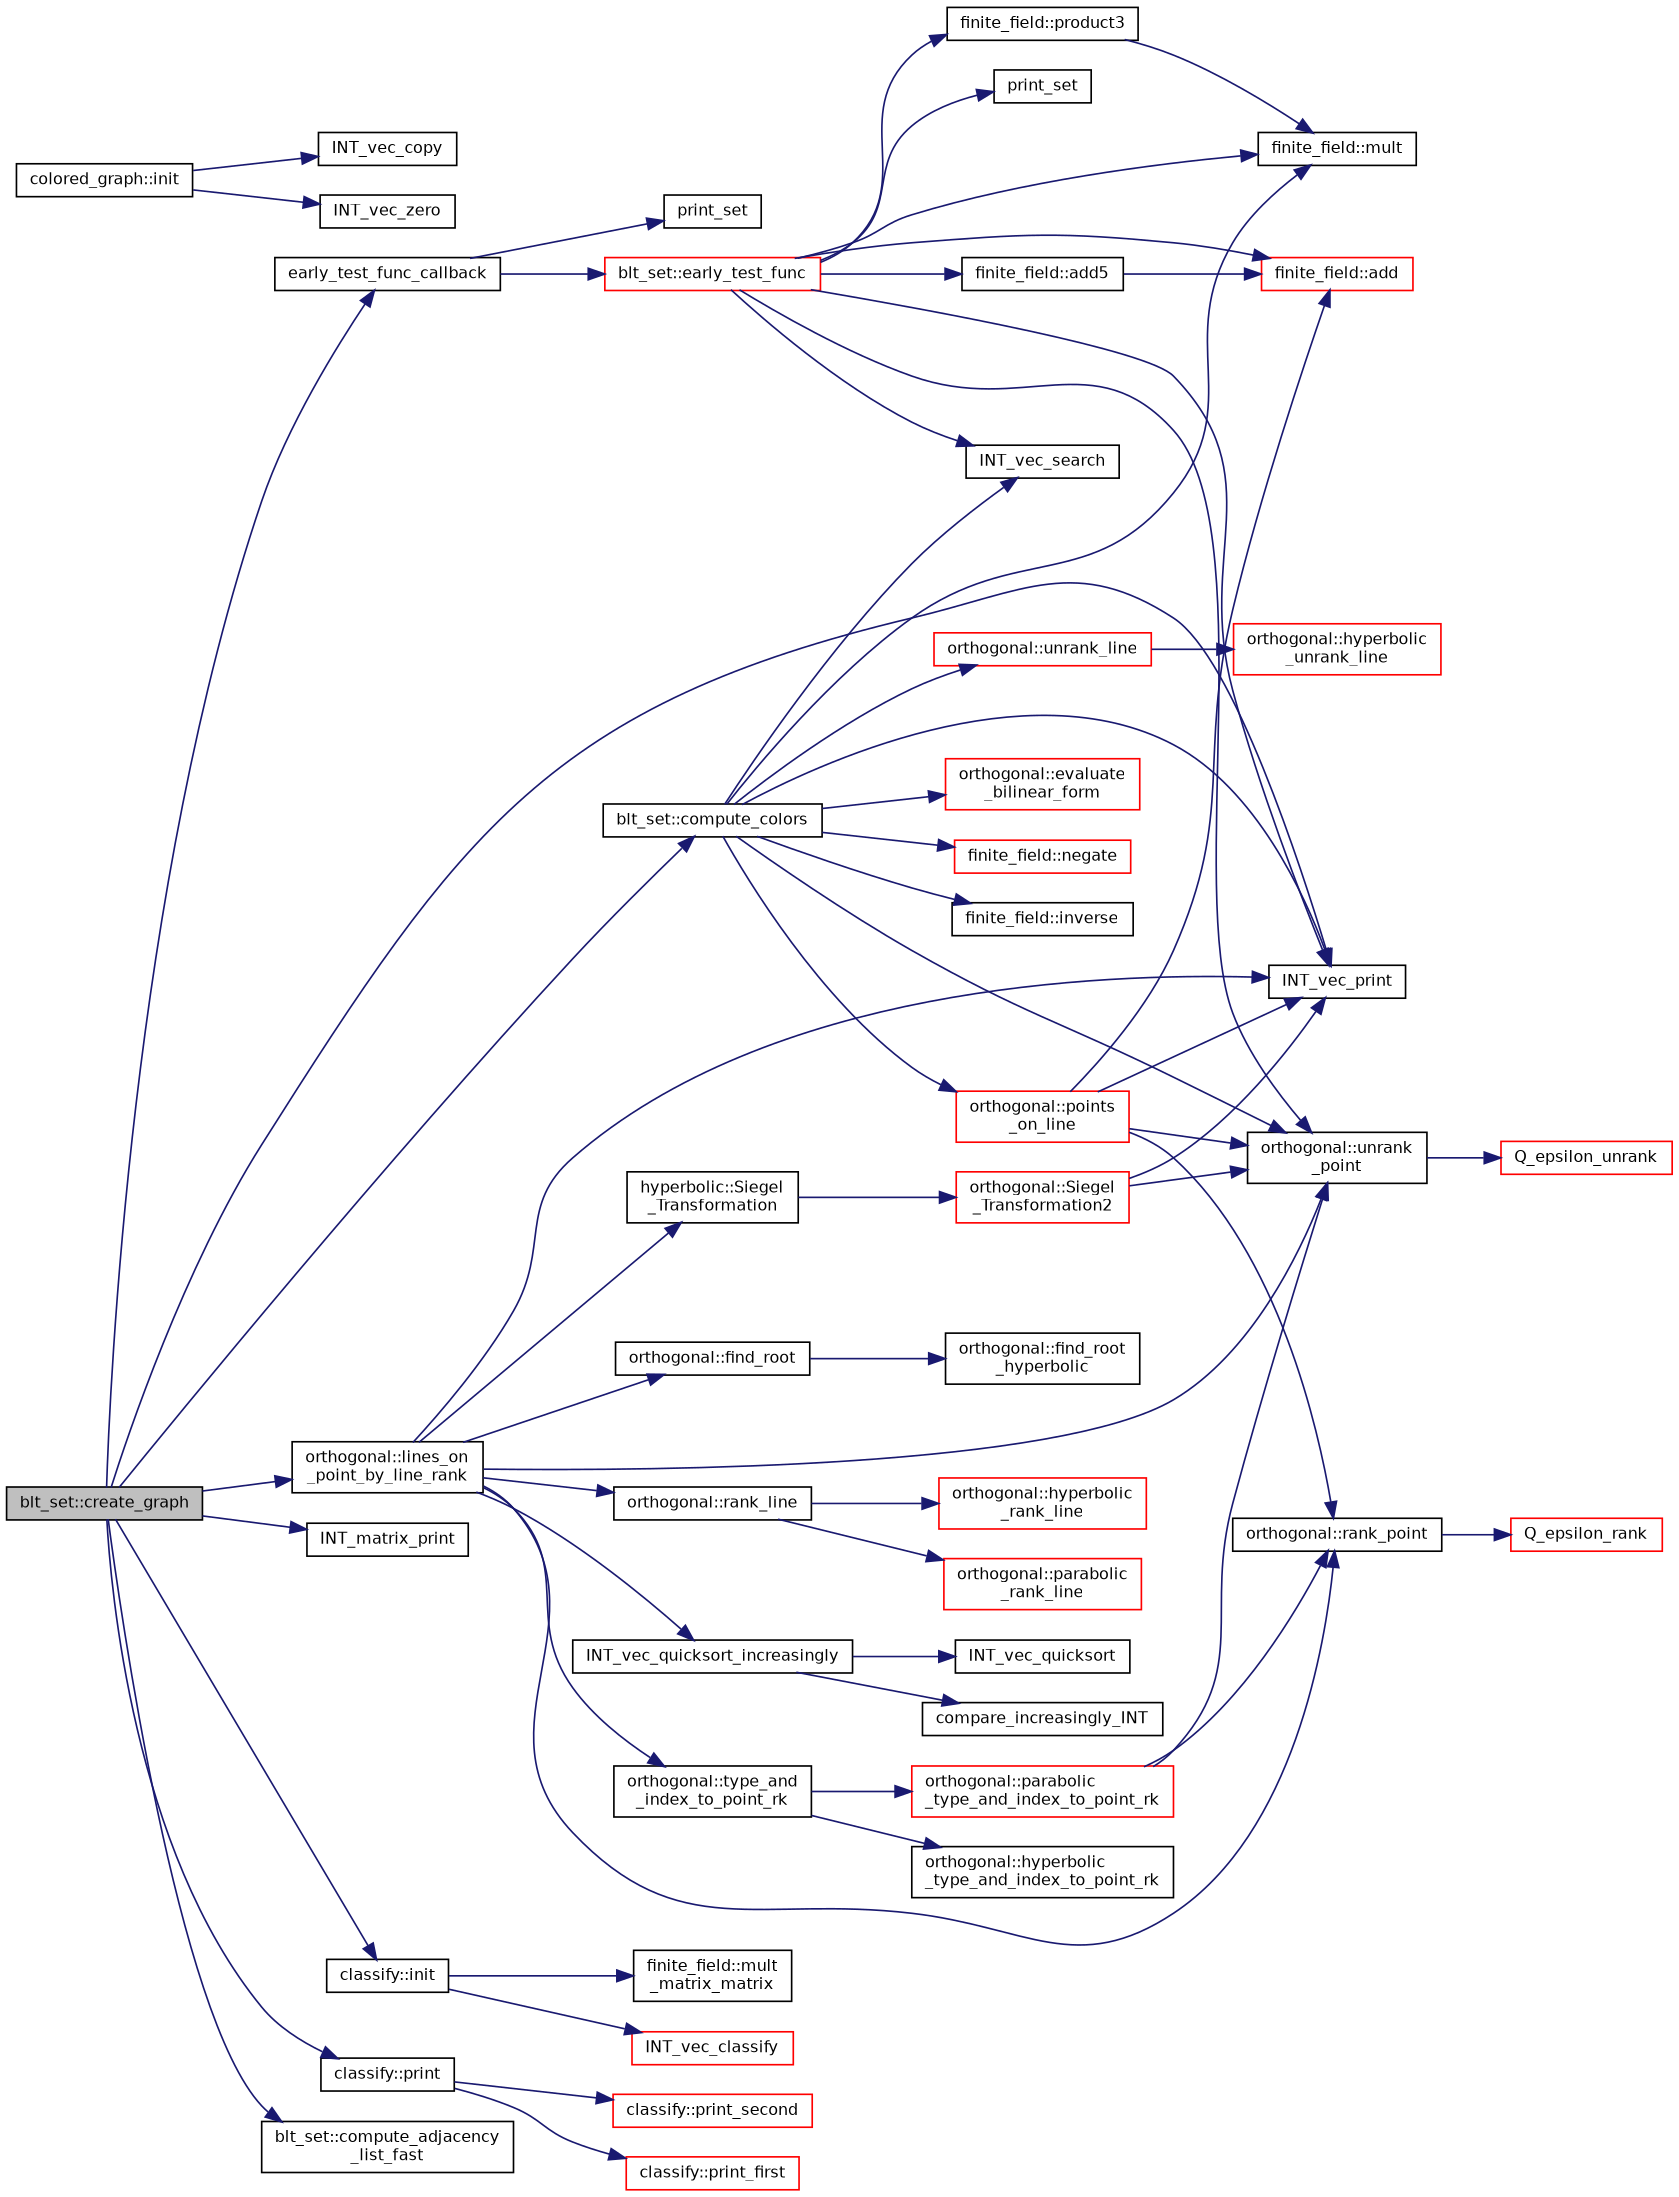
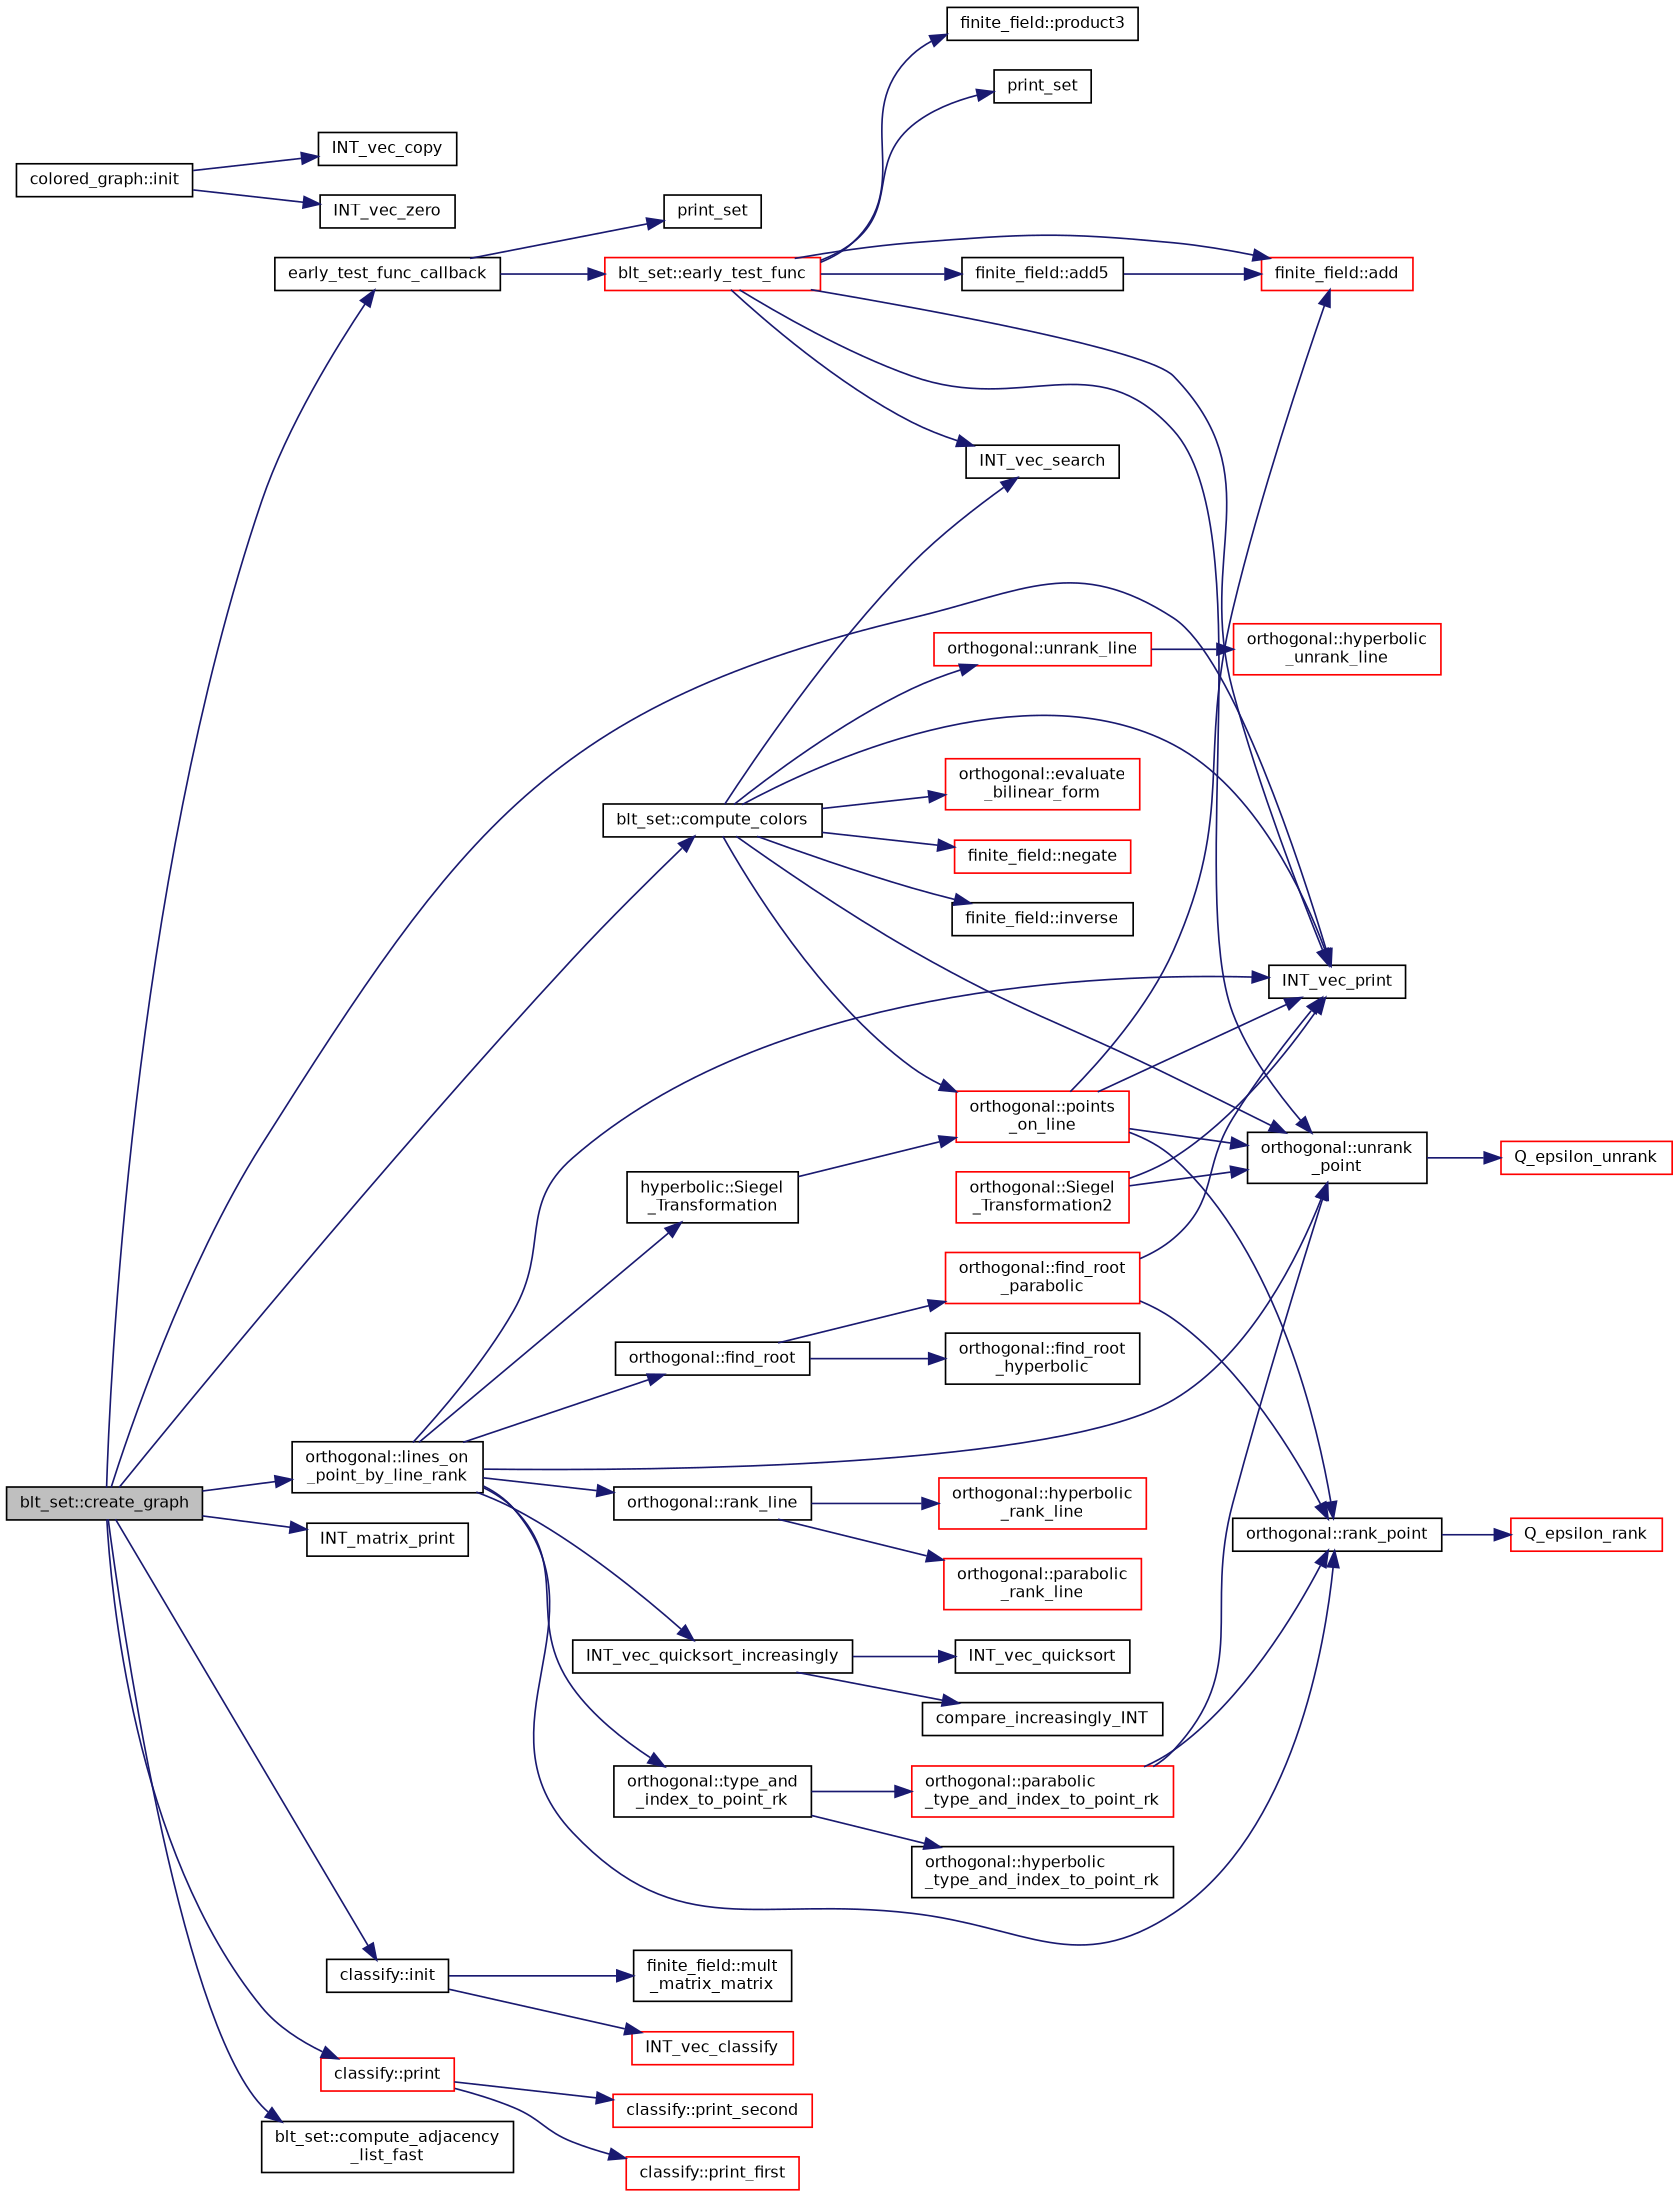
node "finite_field::mult": removed
edge "hyperbolic::Siegel _Transformation" -> "orthogonal::Siegel _Transformation2": now "hyperbolic::Siegel _Transformation" -> "orthogonal::points _on_line"
node "orthogonal::find_root _parabolic": added
node "classify::print": color black -> red
